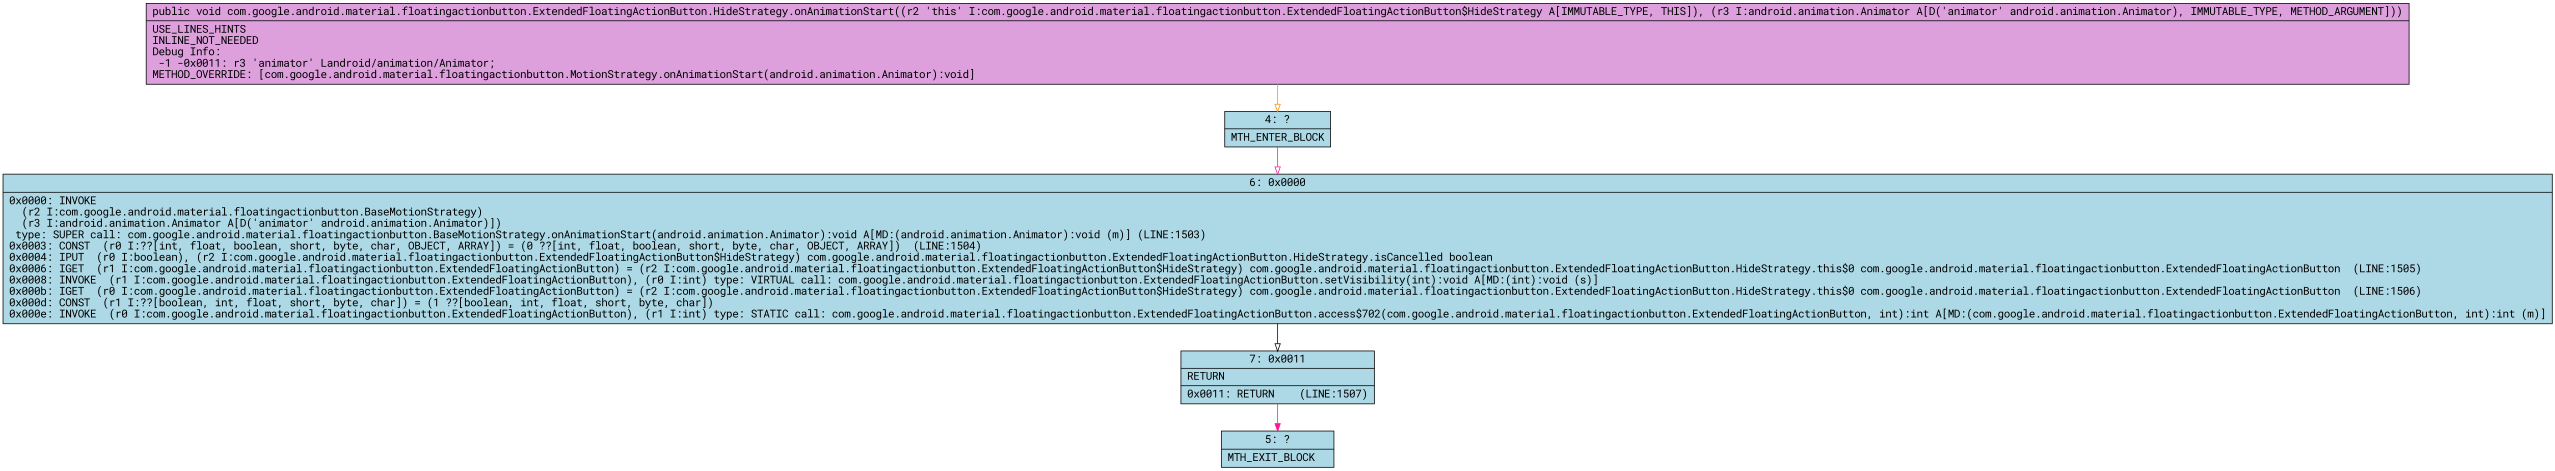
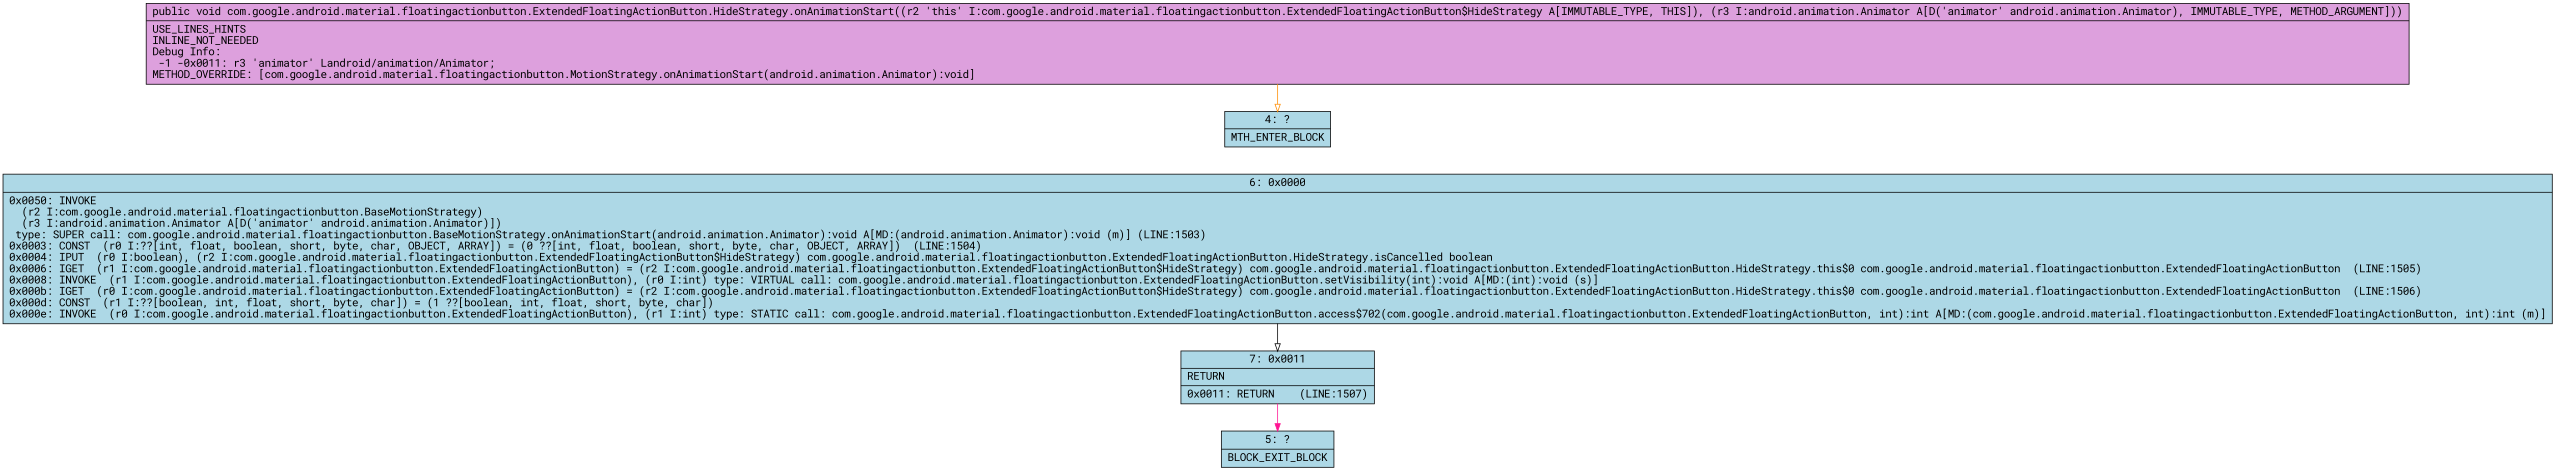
edge "4: ?" -> "6: 0x0000": removed
node "6: 0x0000": text "0x0000: INVOKE" -> "0x0050: INVOKE"
node "5: ?": text "MTH_EXIT_BLOCK" -> "BLOCK_EXIT_BLOCK"
